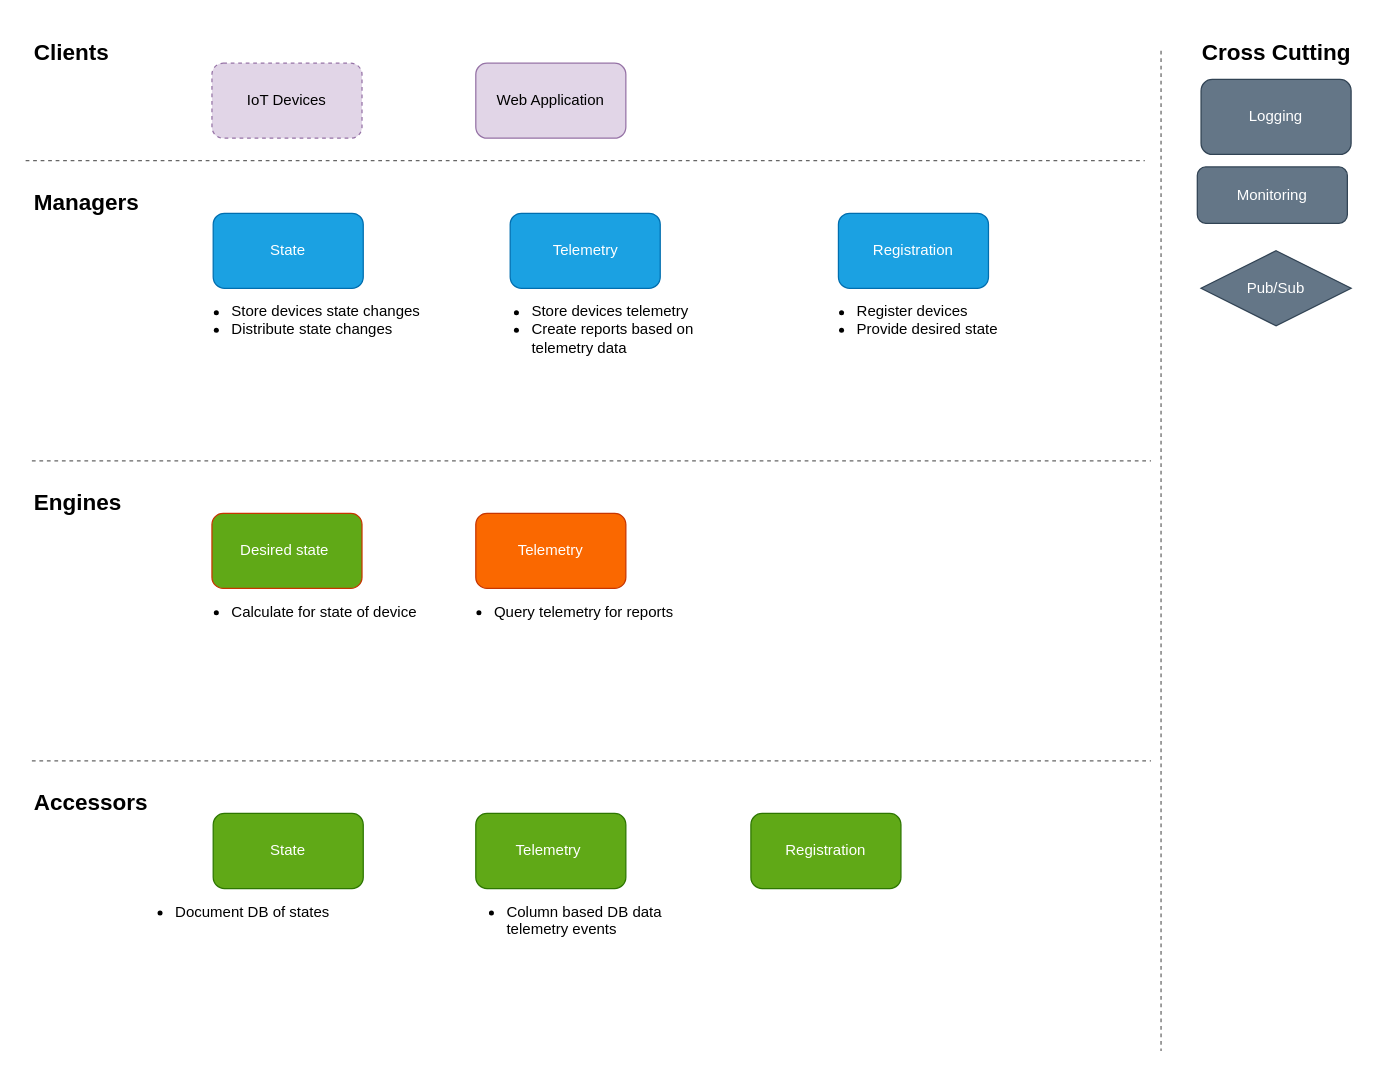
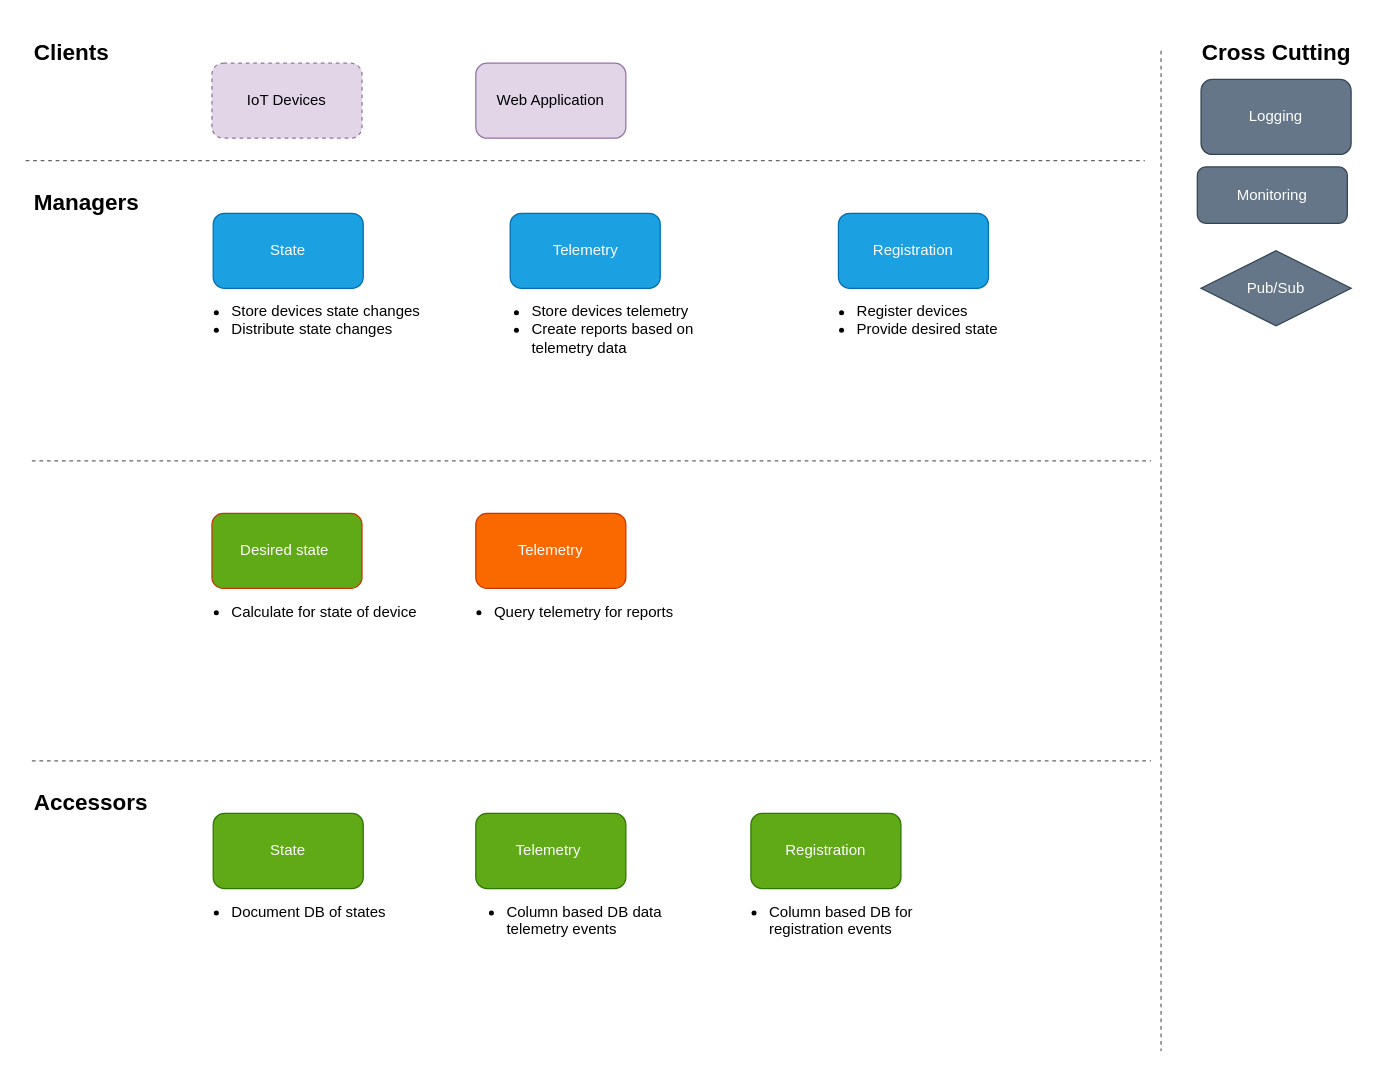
node "Engines": removed
node "Document DB of states": moved (244, 976) -> (301, 976)
node "Column based DB for registration events": added
